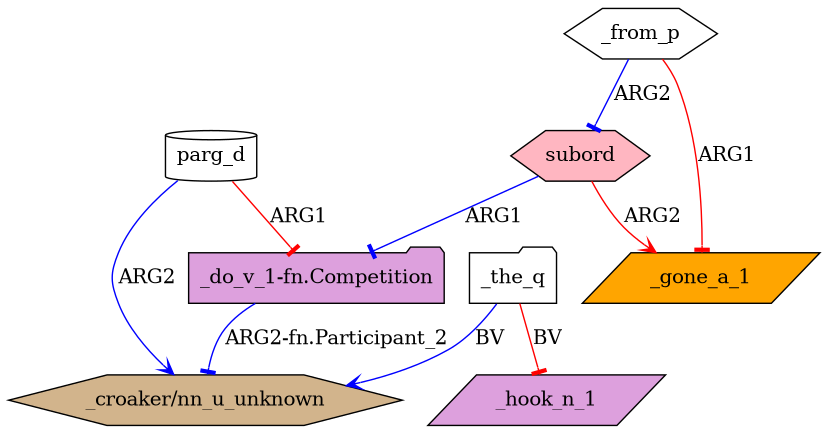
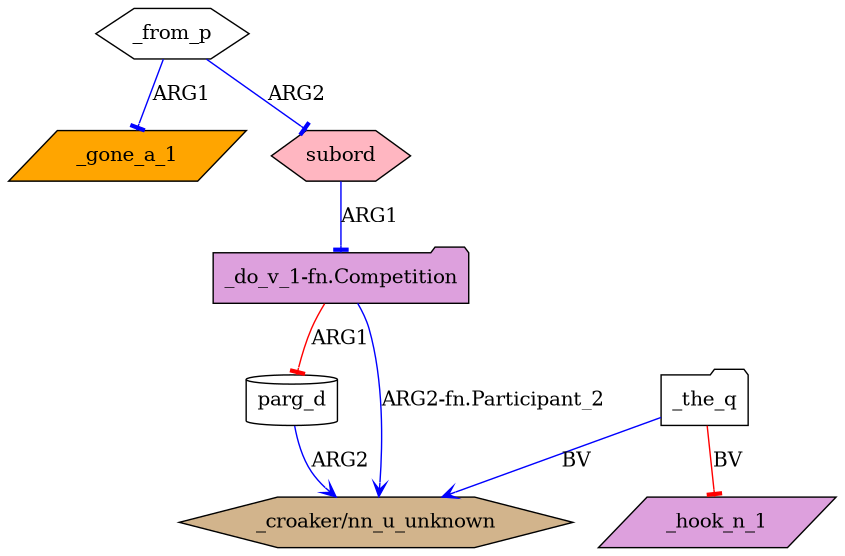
edge "_from_p" -> "_gone_a_1": color red -> blue
edge "parg_d" -> "_do_v_1-fn.Competition": reversed
edge "subord" -> "_gone_a_1": removed, label "ARG2"
edge "_do_v_1-fn.Competition" -> "_croaker/nn_u_unknown": arrowhead tee -> vee
